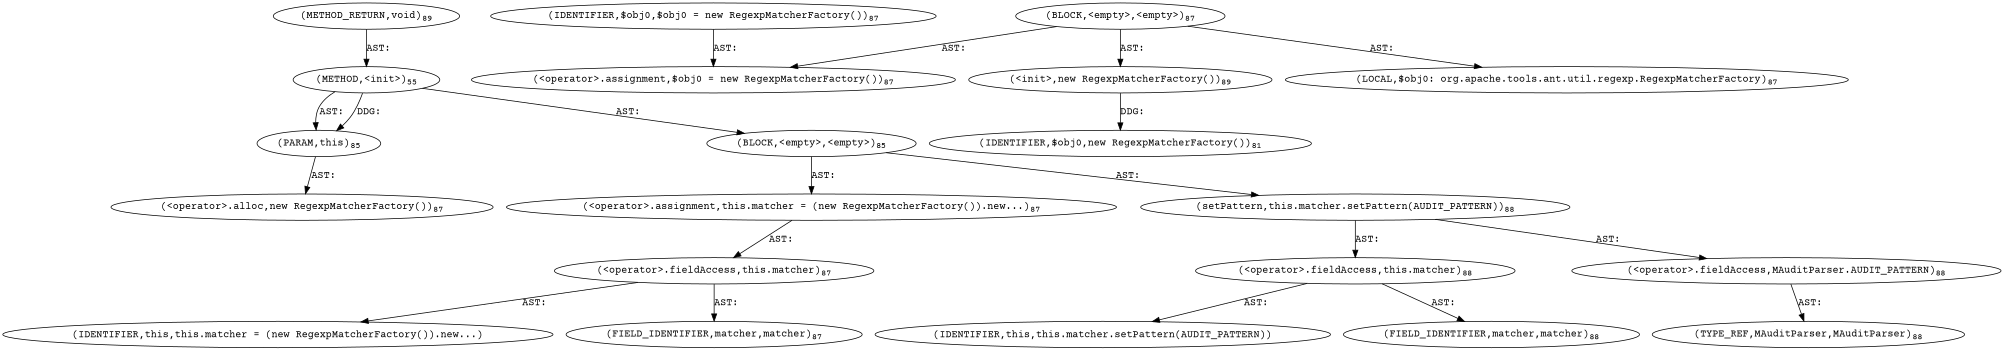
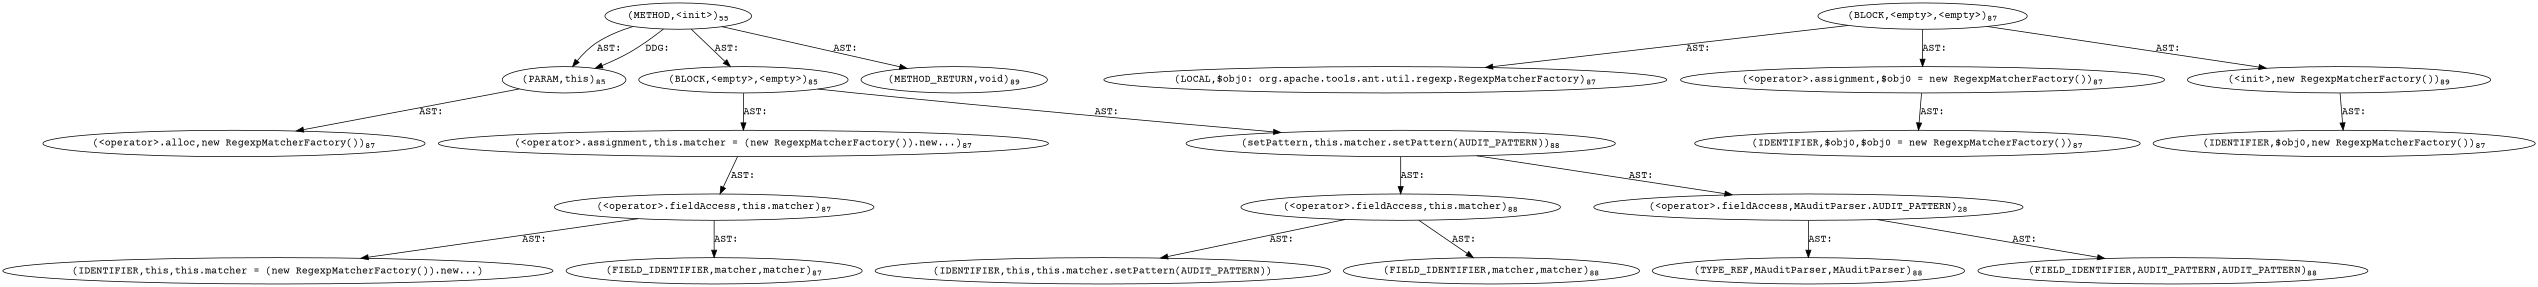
edge "(METHOD_RETURN,void)" -> "(METHOD,<init>)": reversed
edge "(IDENTIFIER,$obj0,$obj0 = new RegexpMatcherFactory())" -> "(<operator>.assignment,$obj0 = new RegexpMatcherFactory())": reversed
edge "(<init>,new RegexpMatcherFactory())" -> "(IDENTIFIER,$obj0,new RegexpMatcherFactory())": label "DDG: " -> "AST: "
node "(IDENTIFIER,$obj0,new RegexpMatcherFactory())": text "81" -> "87"
node "(<operator>.fieldAccess,MAuditParser.AUDIT_PATTERN)": text "88" -> "28"
node "(FIELD_IDENTIFIER,AUDIT_PATTERN,AUDIT_PATTERN)": added
